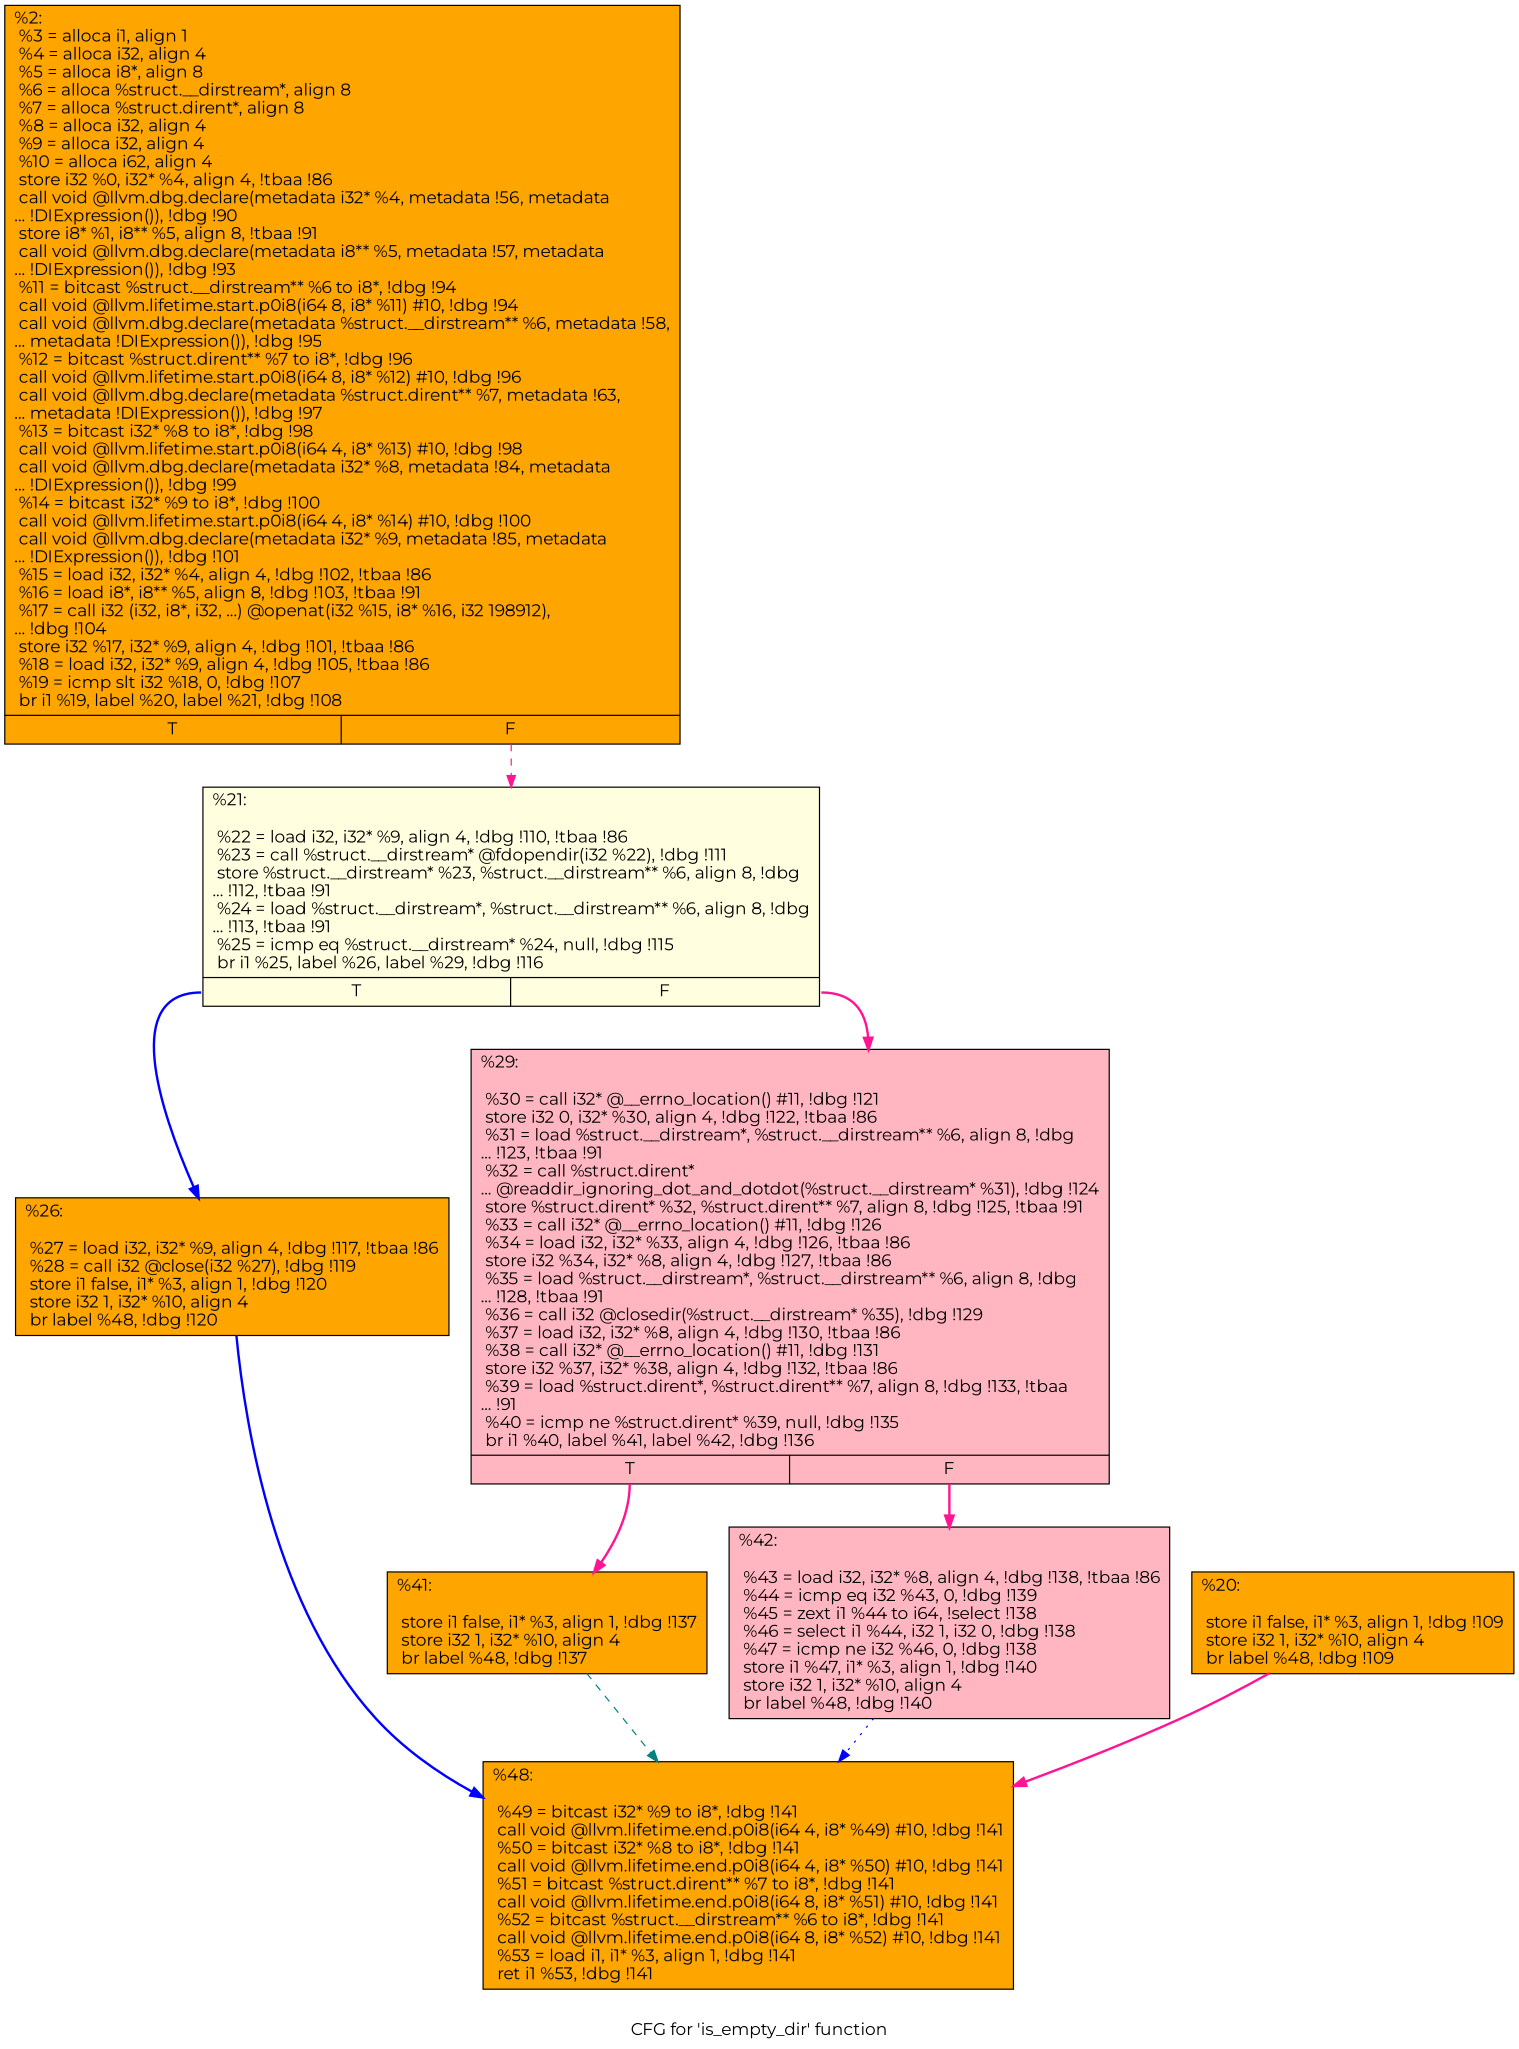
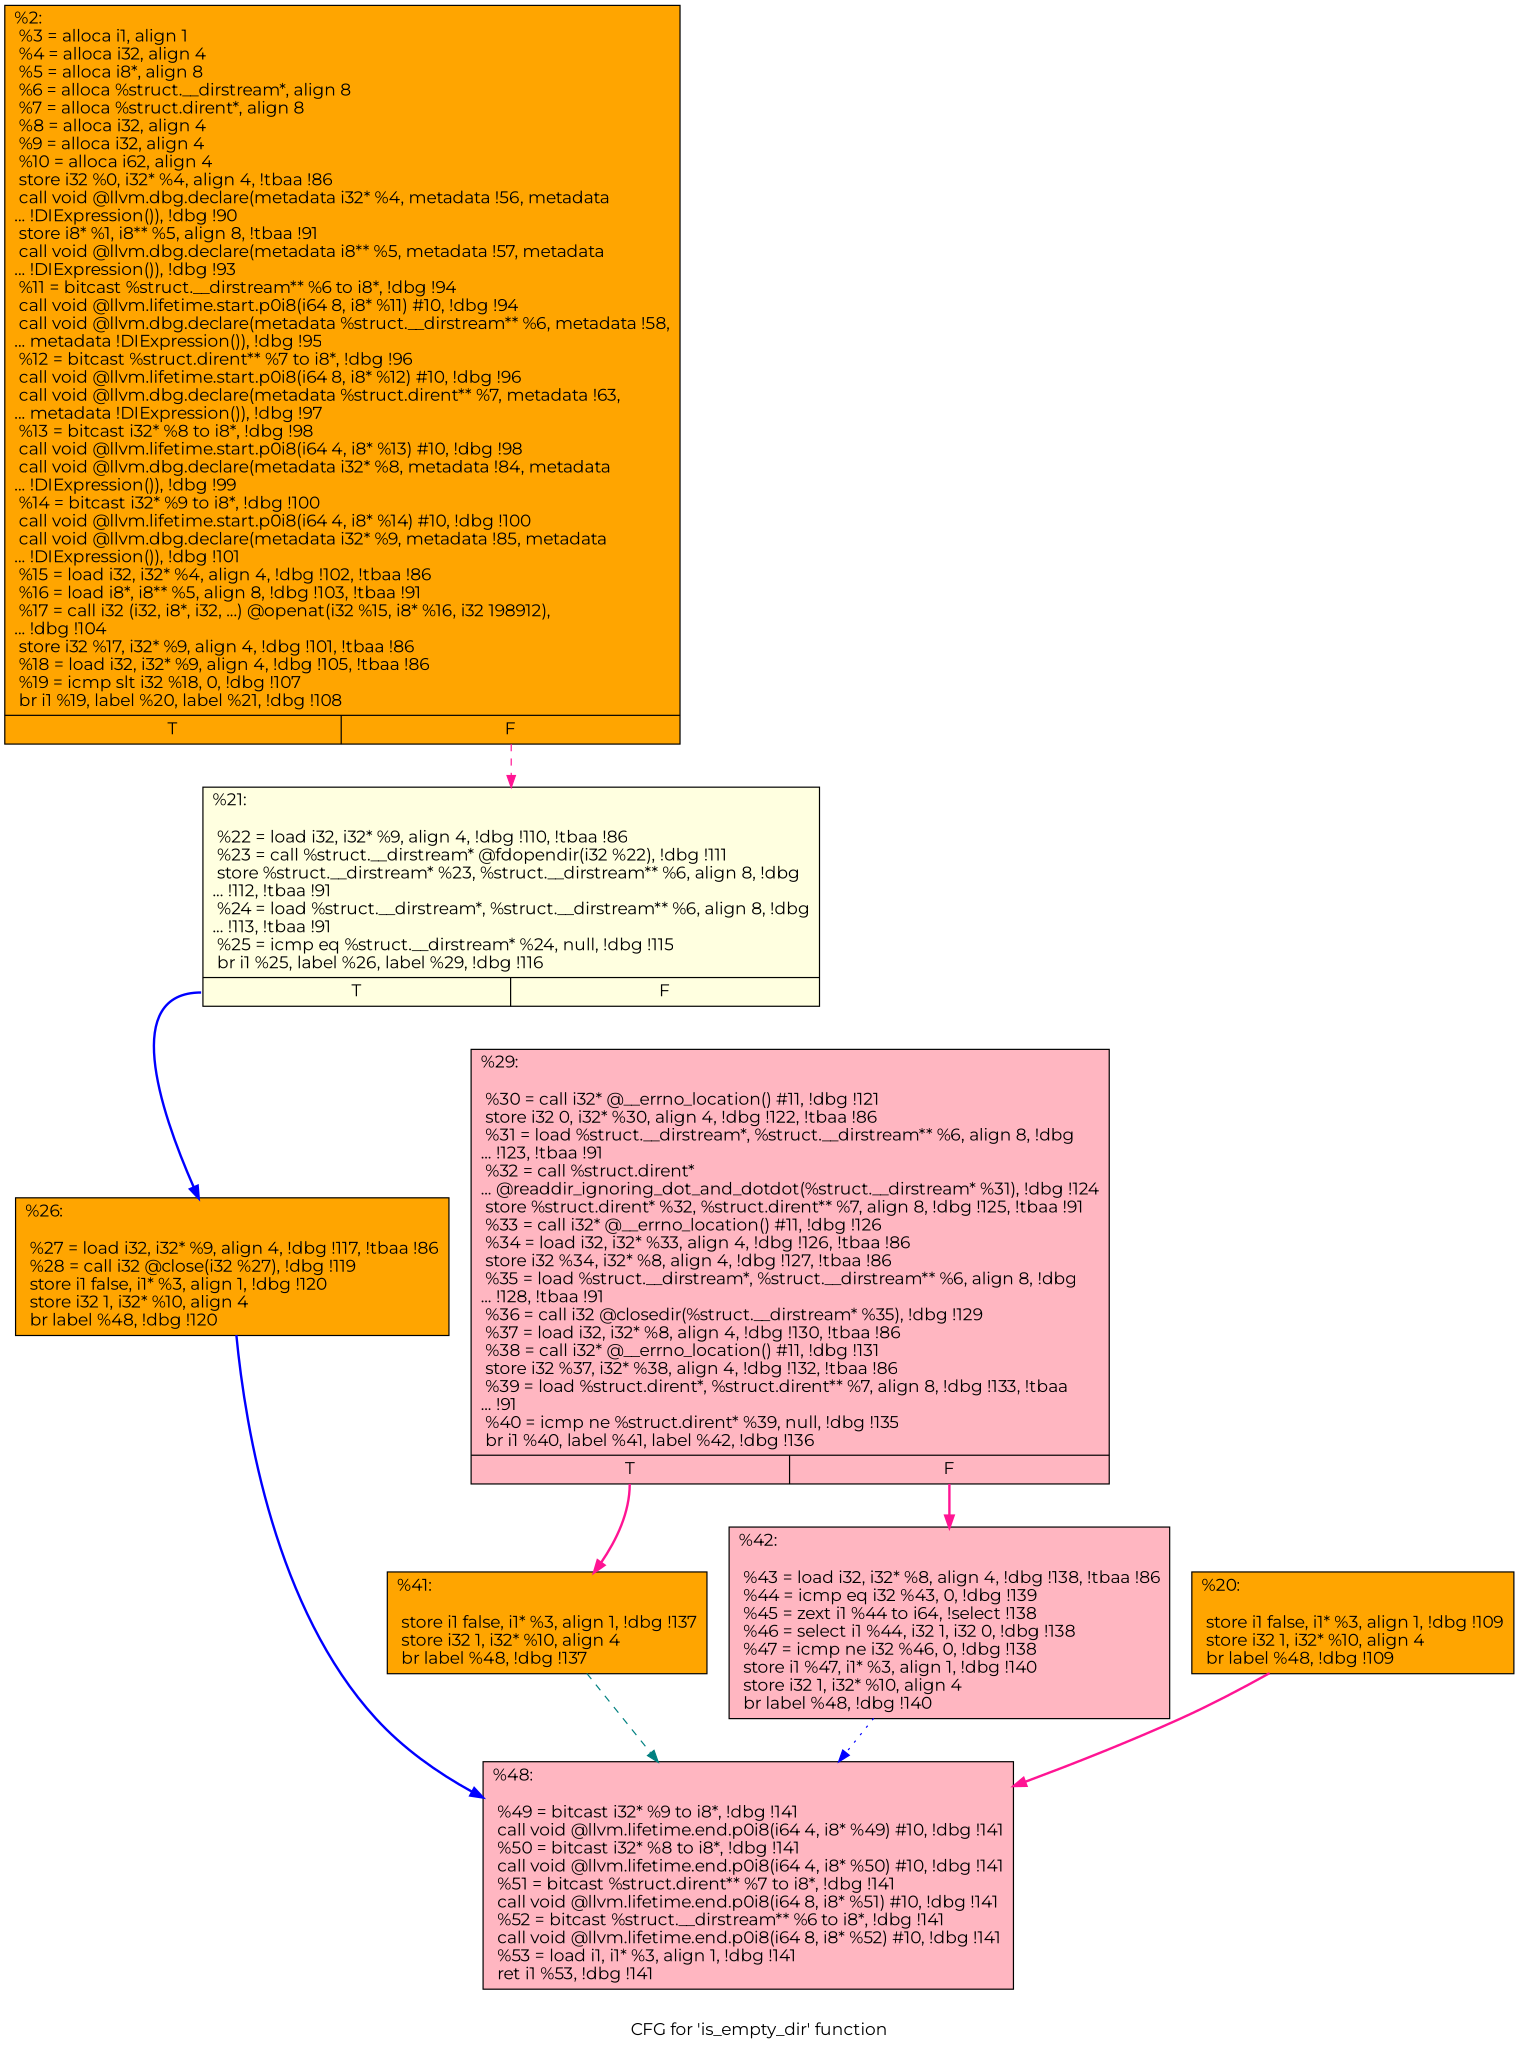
edge "%21:" -> "%29:": removed
node "%48:": fillcolor orange -> lightpink
